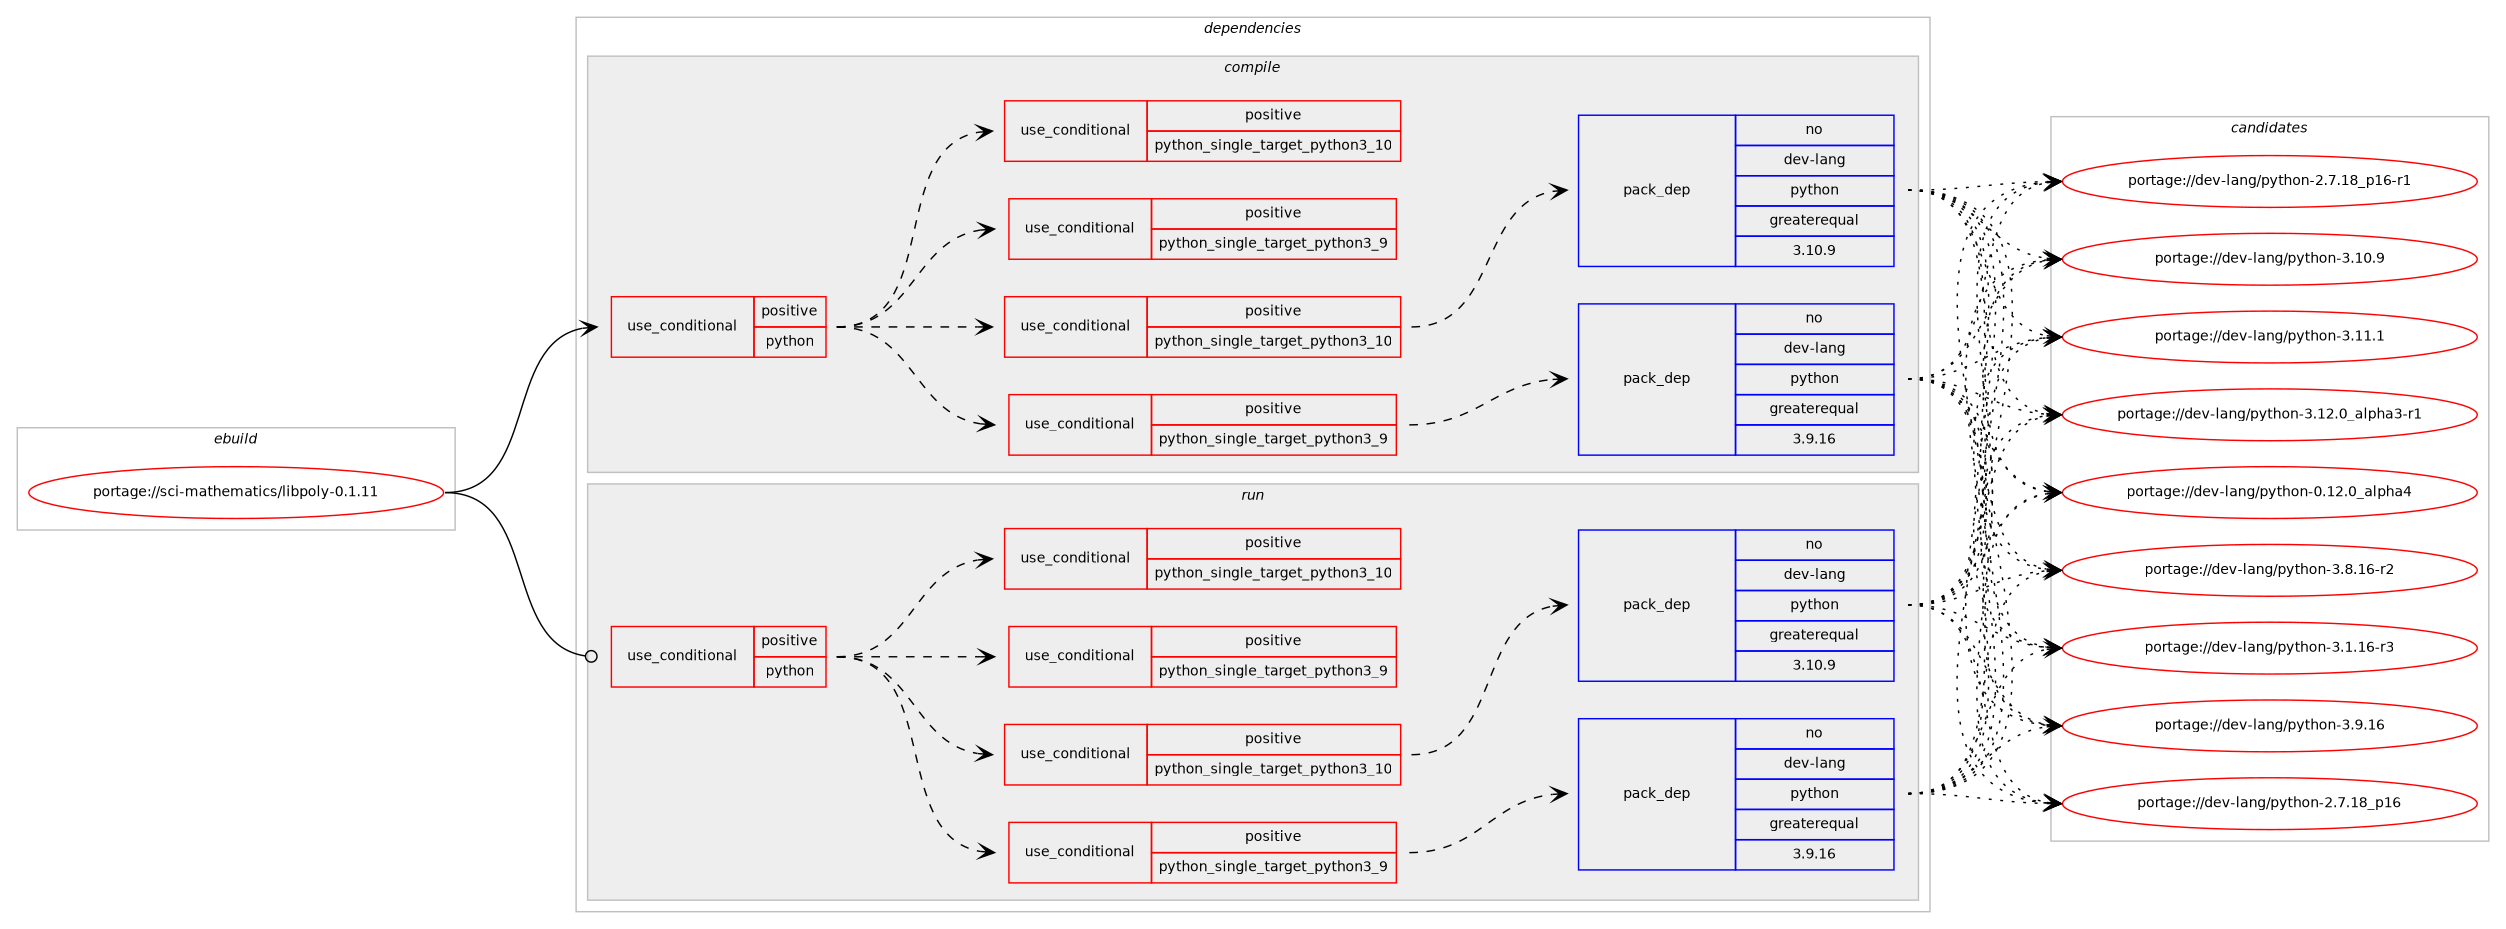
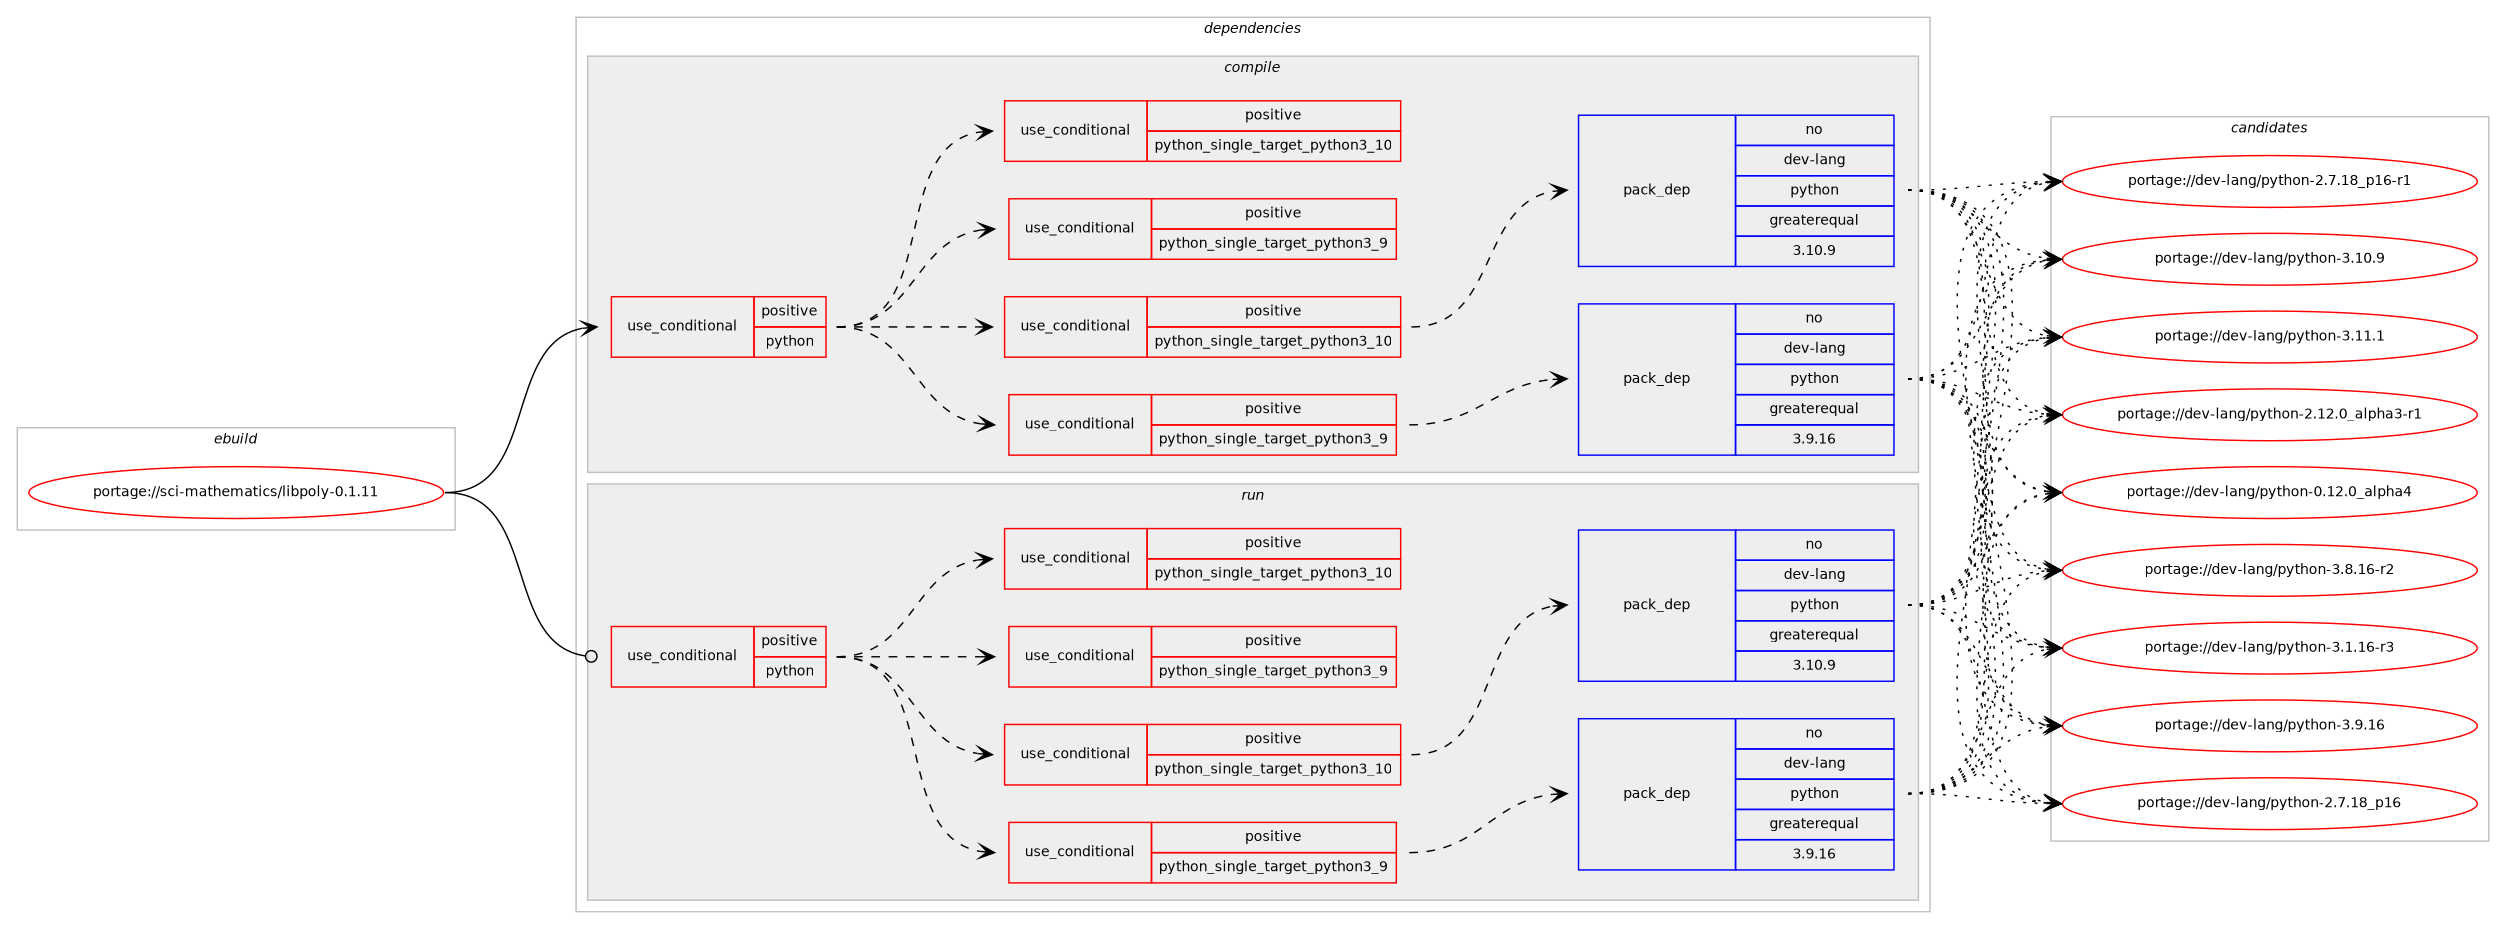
node "portage://dev-lang/python-3.12.0_alpha3-r1": label "portage://dev-lang/python-3.12.0_alpha3-r1" -> "portage://dev-lang/python-2.12.0_alpha3-r1"
